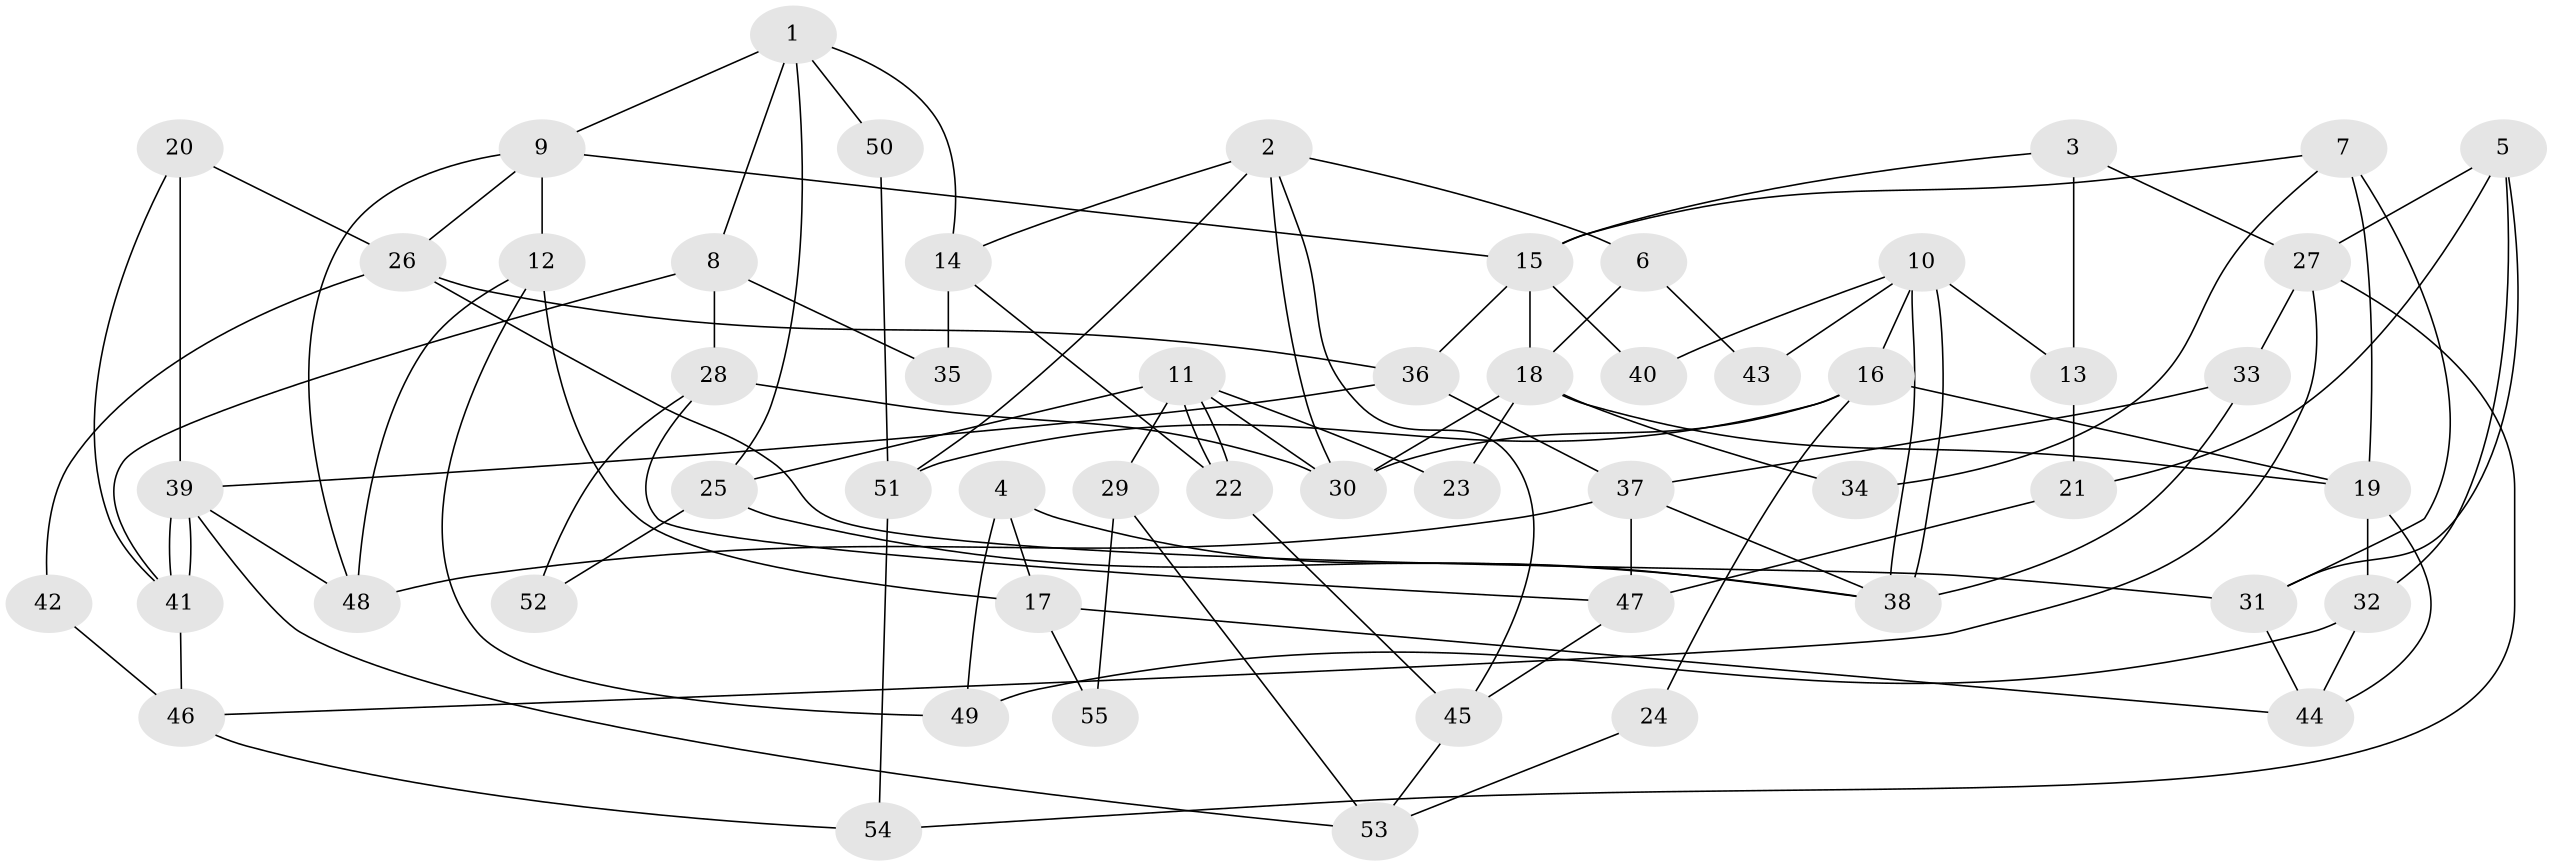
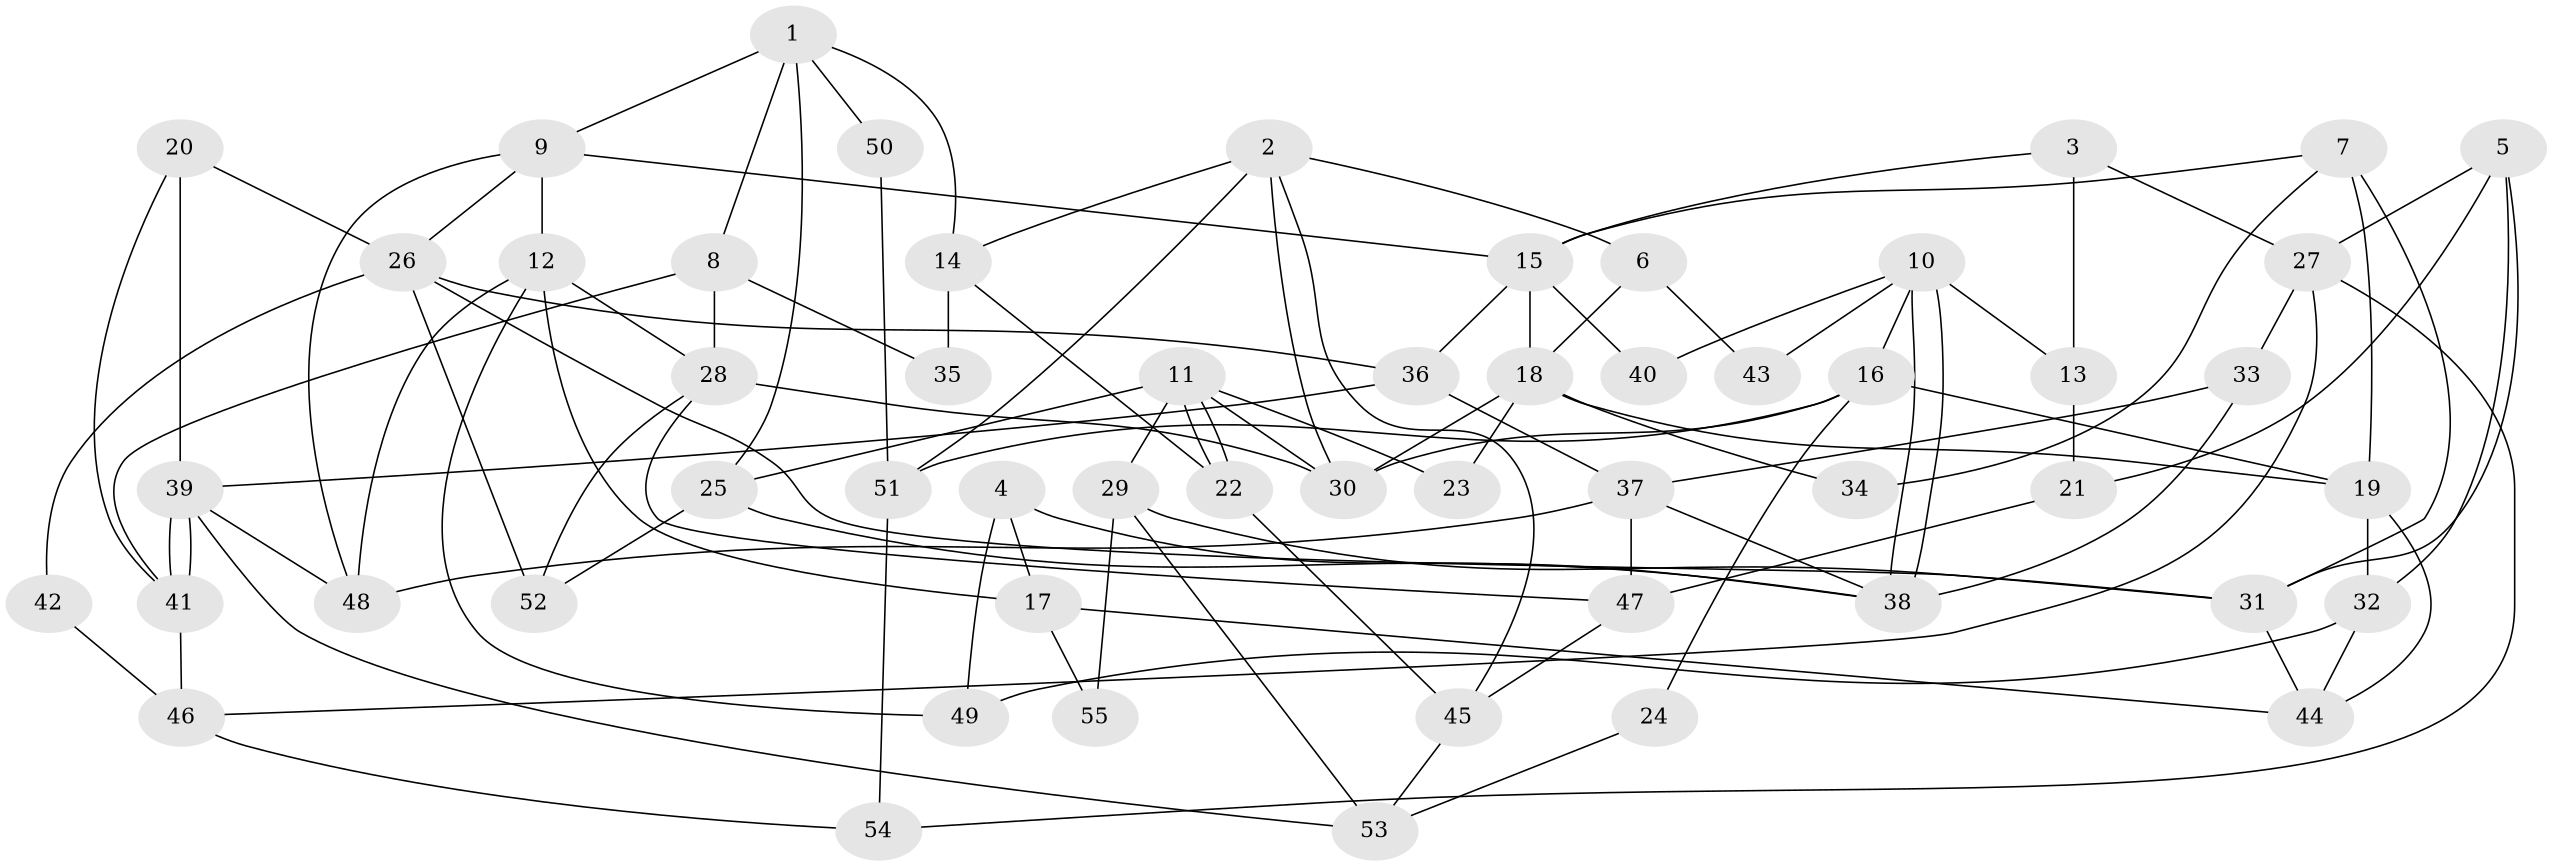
edge "12" -- "28": added
edge "26" -- "52": added
edge "29" -- "31": added
